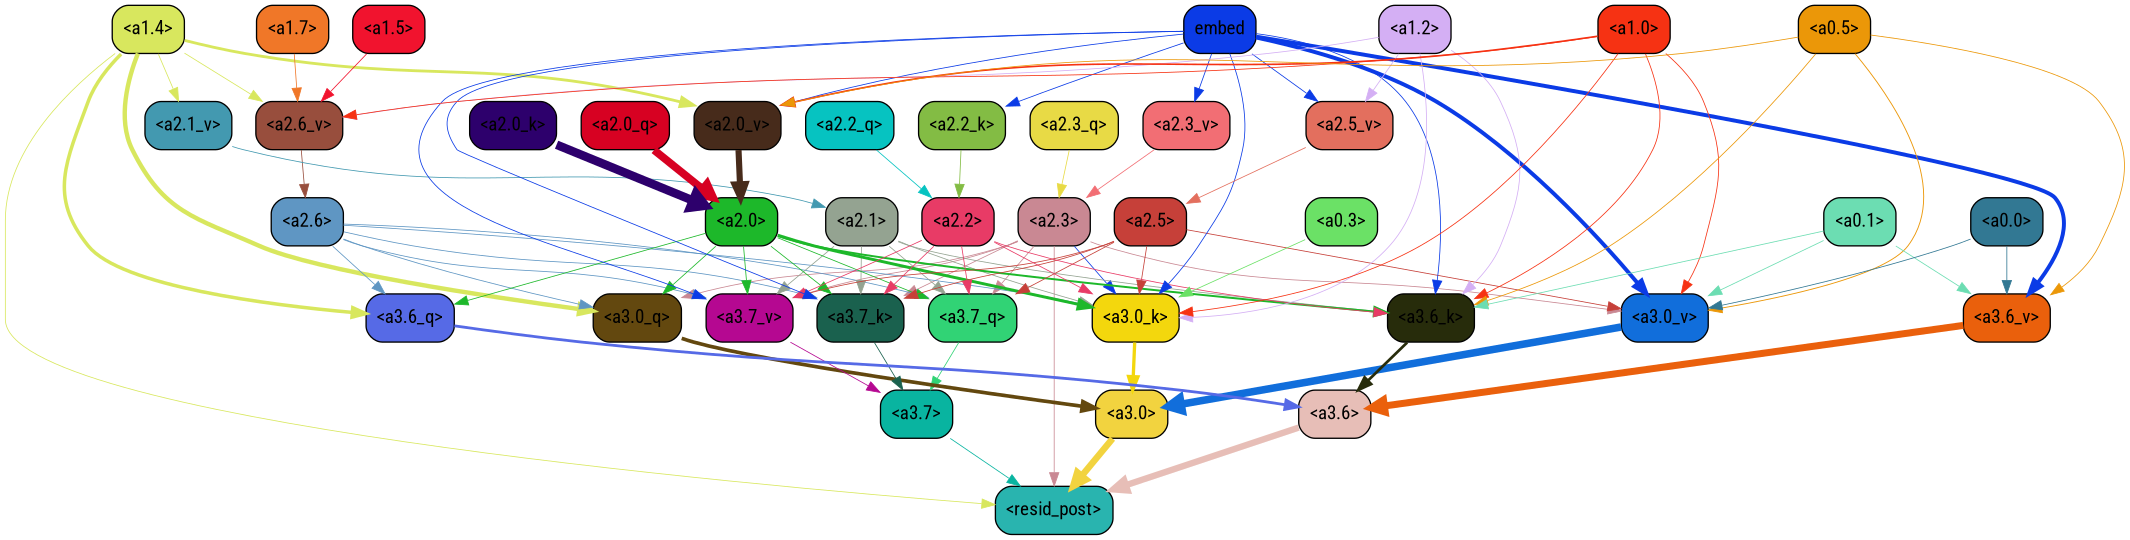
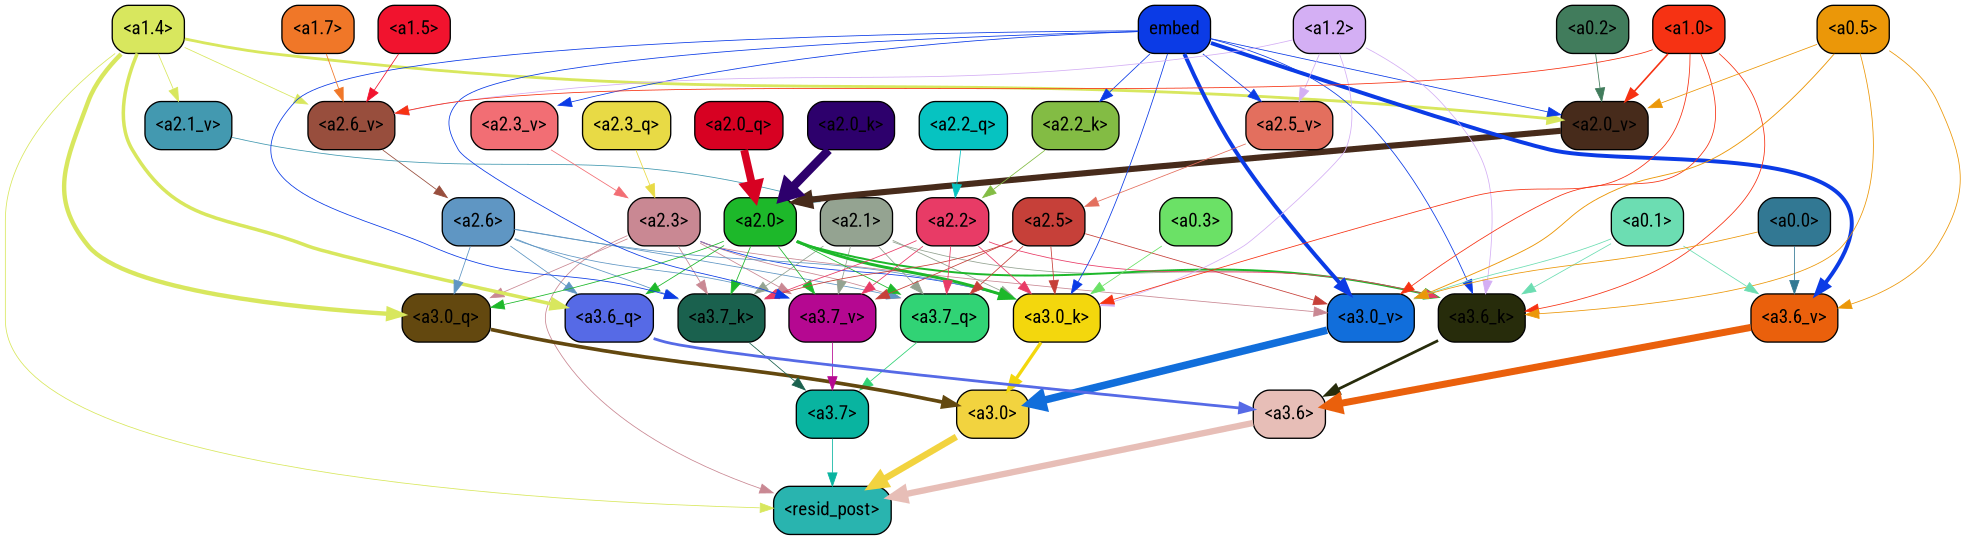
node "<a0.2>": added
edge "<a0.0>" -> "<a3.0_v>": color #327893 -> #eb9708
